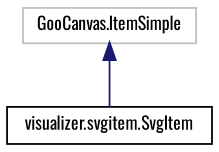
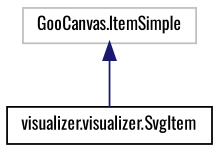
node "visualizer.svgitem.SvgItem": label "visualizer.svgitem.SvgItem" -> "visualizer.visualizer.SvgItem"
